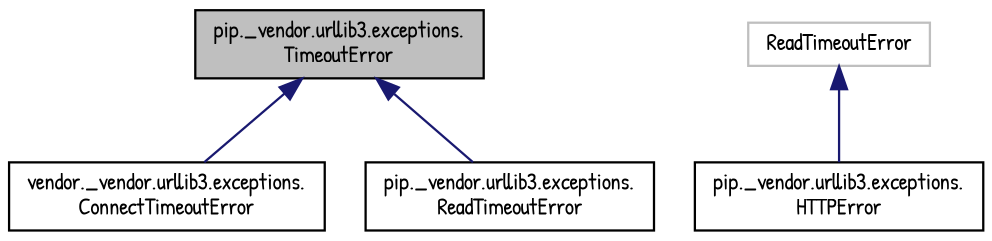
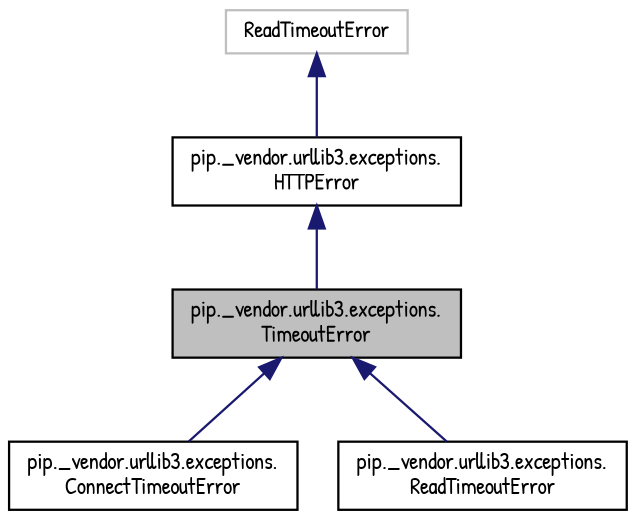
node "vendor._vendor.urllib3.exceptions. ConnectTimeoutError": label "vendor._vendor.urllib3.exceptions. ConnectTimeoutError" -> "pip._vendor.urllib3.exceptions. ConnectTimeoutError"
edge "pip._vendor.urllib3.exceptions. TimeoutError" -> "pip._vendor.urllib3.exceptions. HTTPError": added
